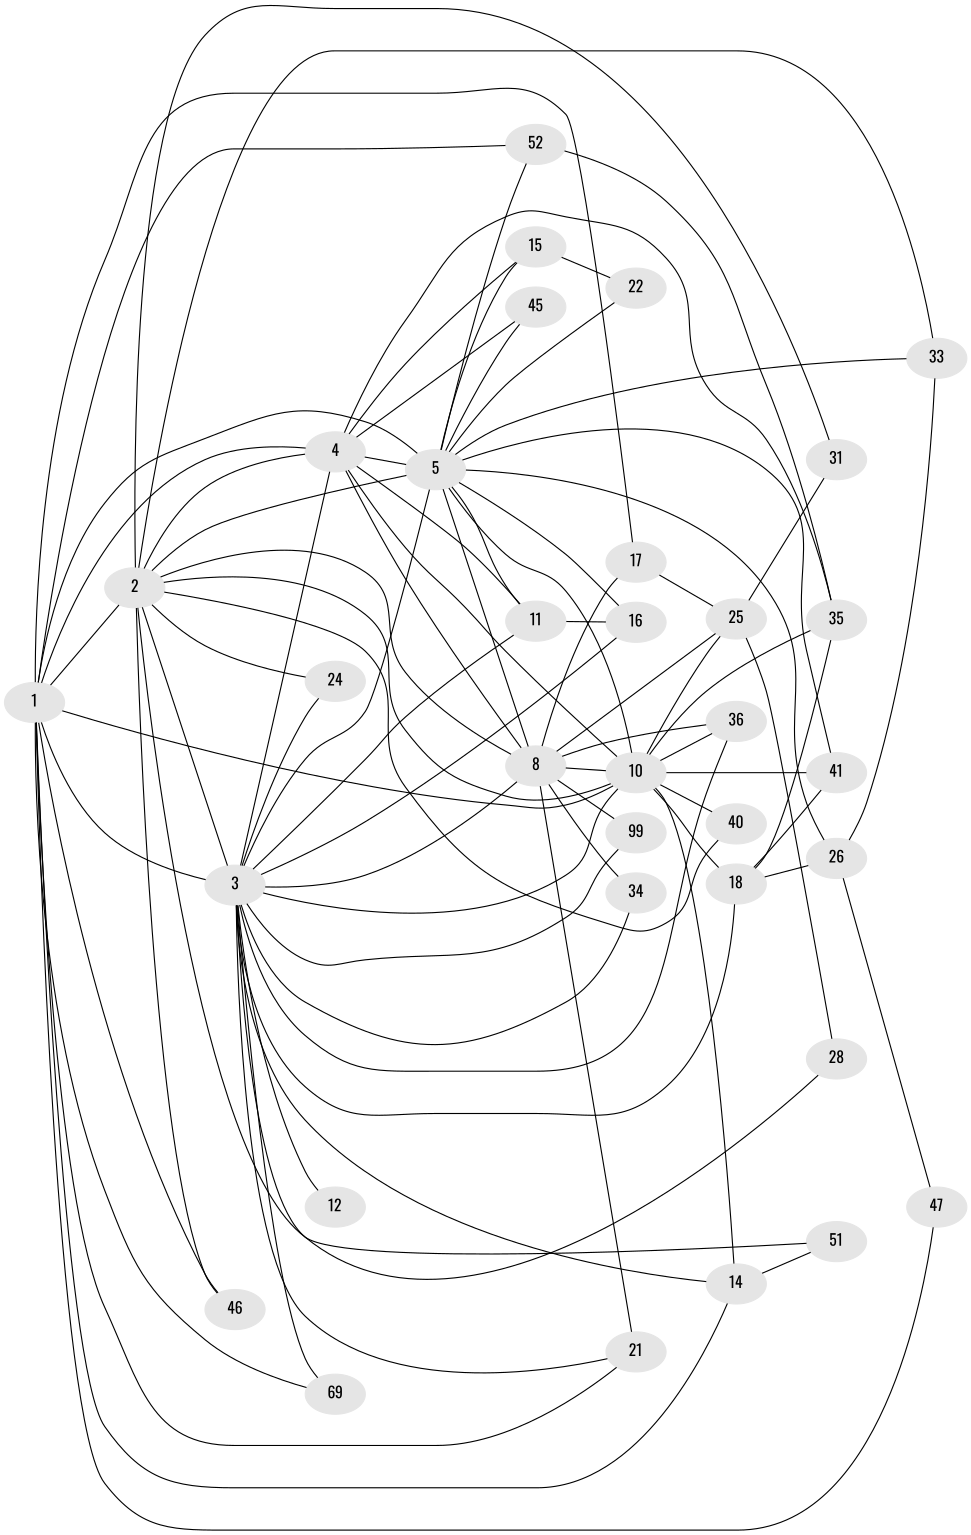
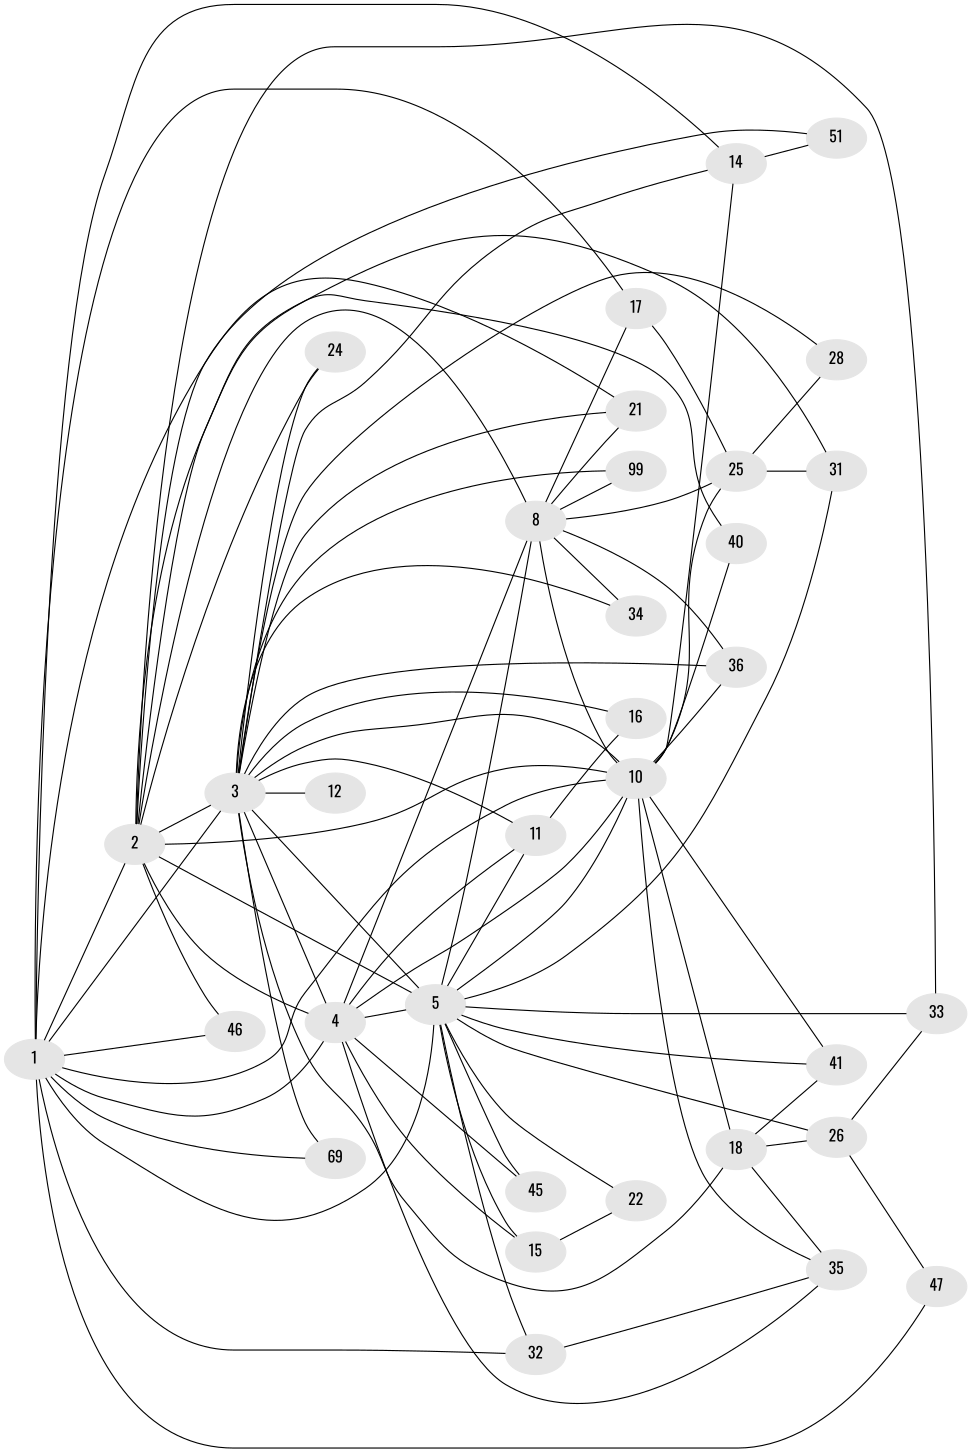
node "52": label "52" -> "32"
edge "5" -- "16": now "5" -- "31"
edge "8" -- "3": removed
